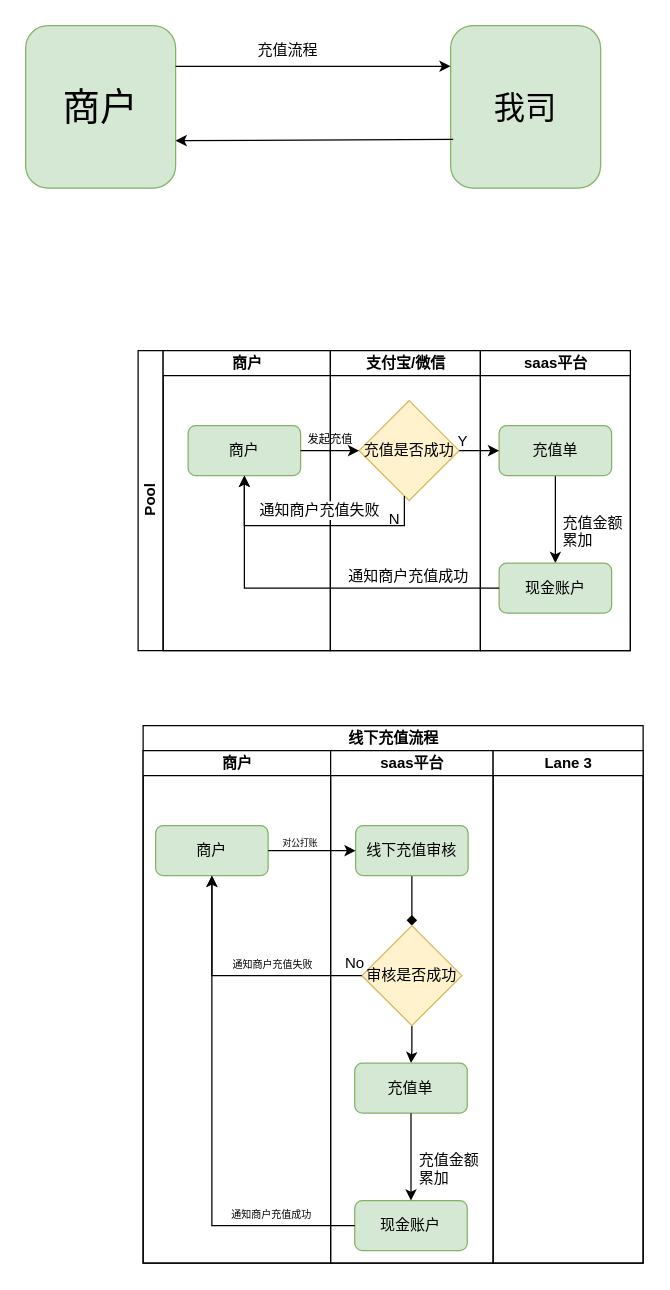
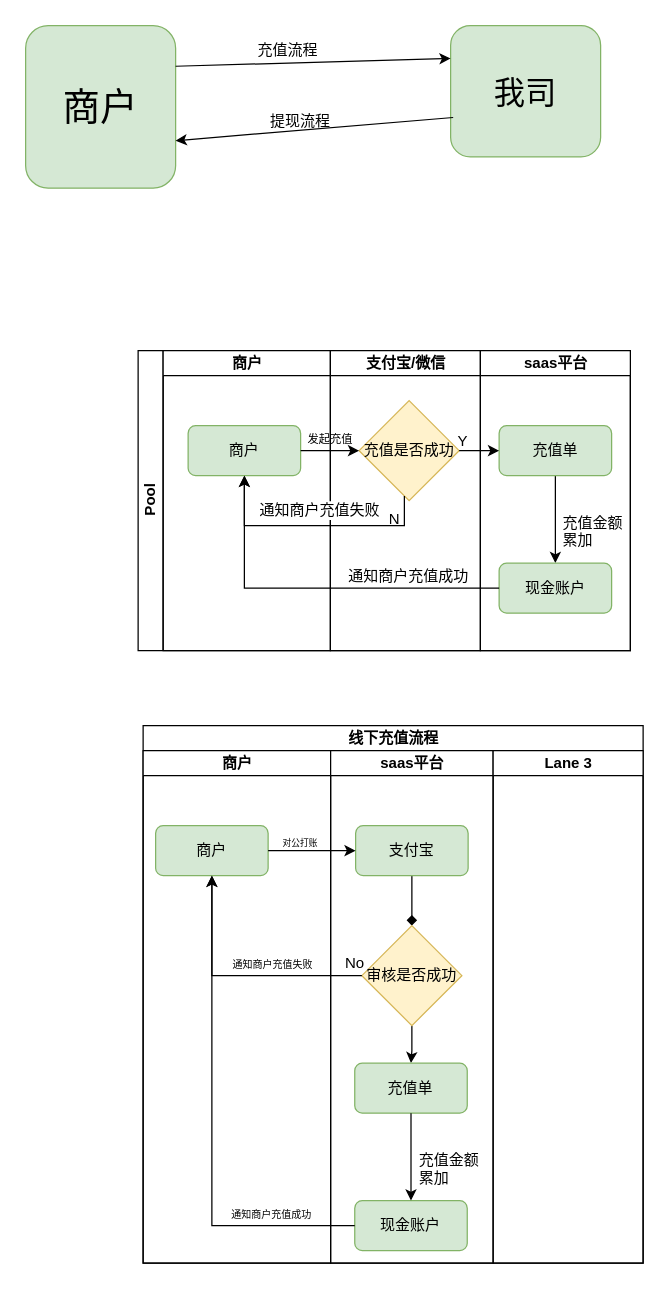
node "我司": size 150x163 -> 150x131
node "提现流程": added
node "线下充值审核": label "线下充值审核" -> "支付宝"
